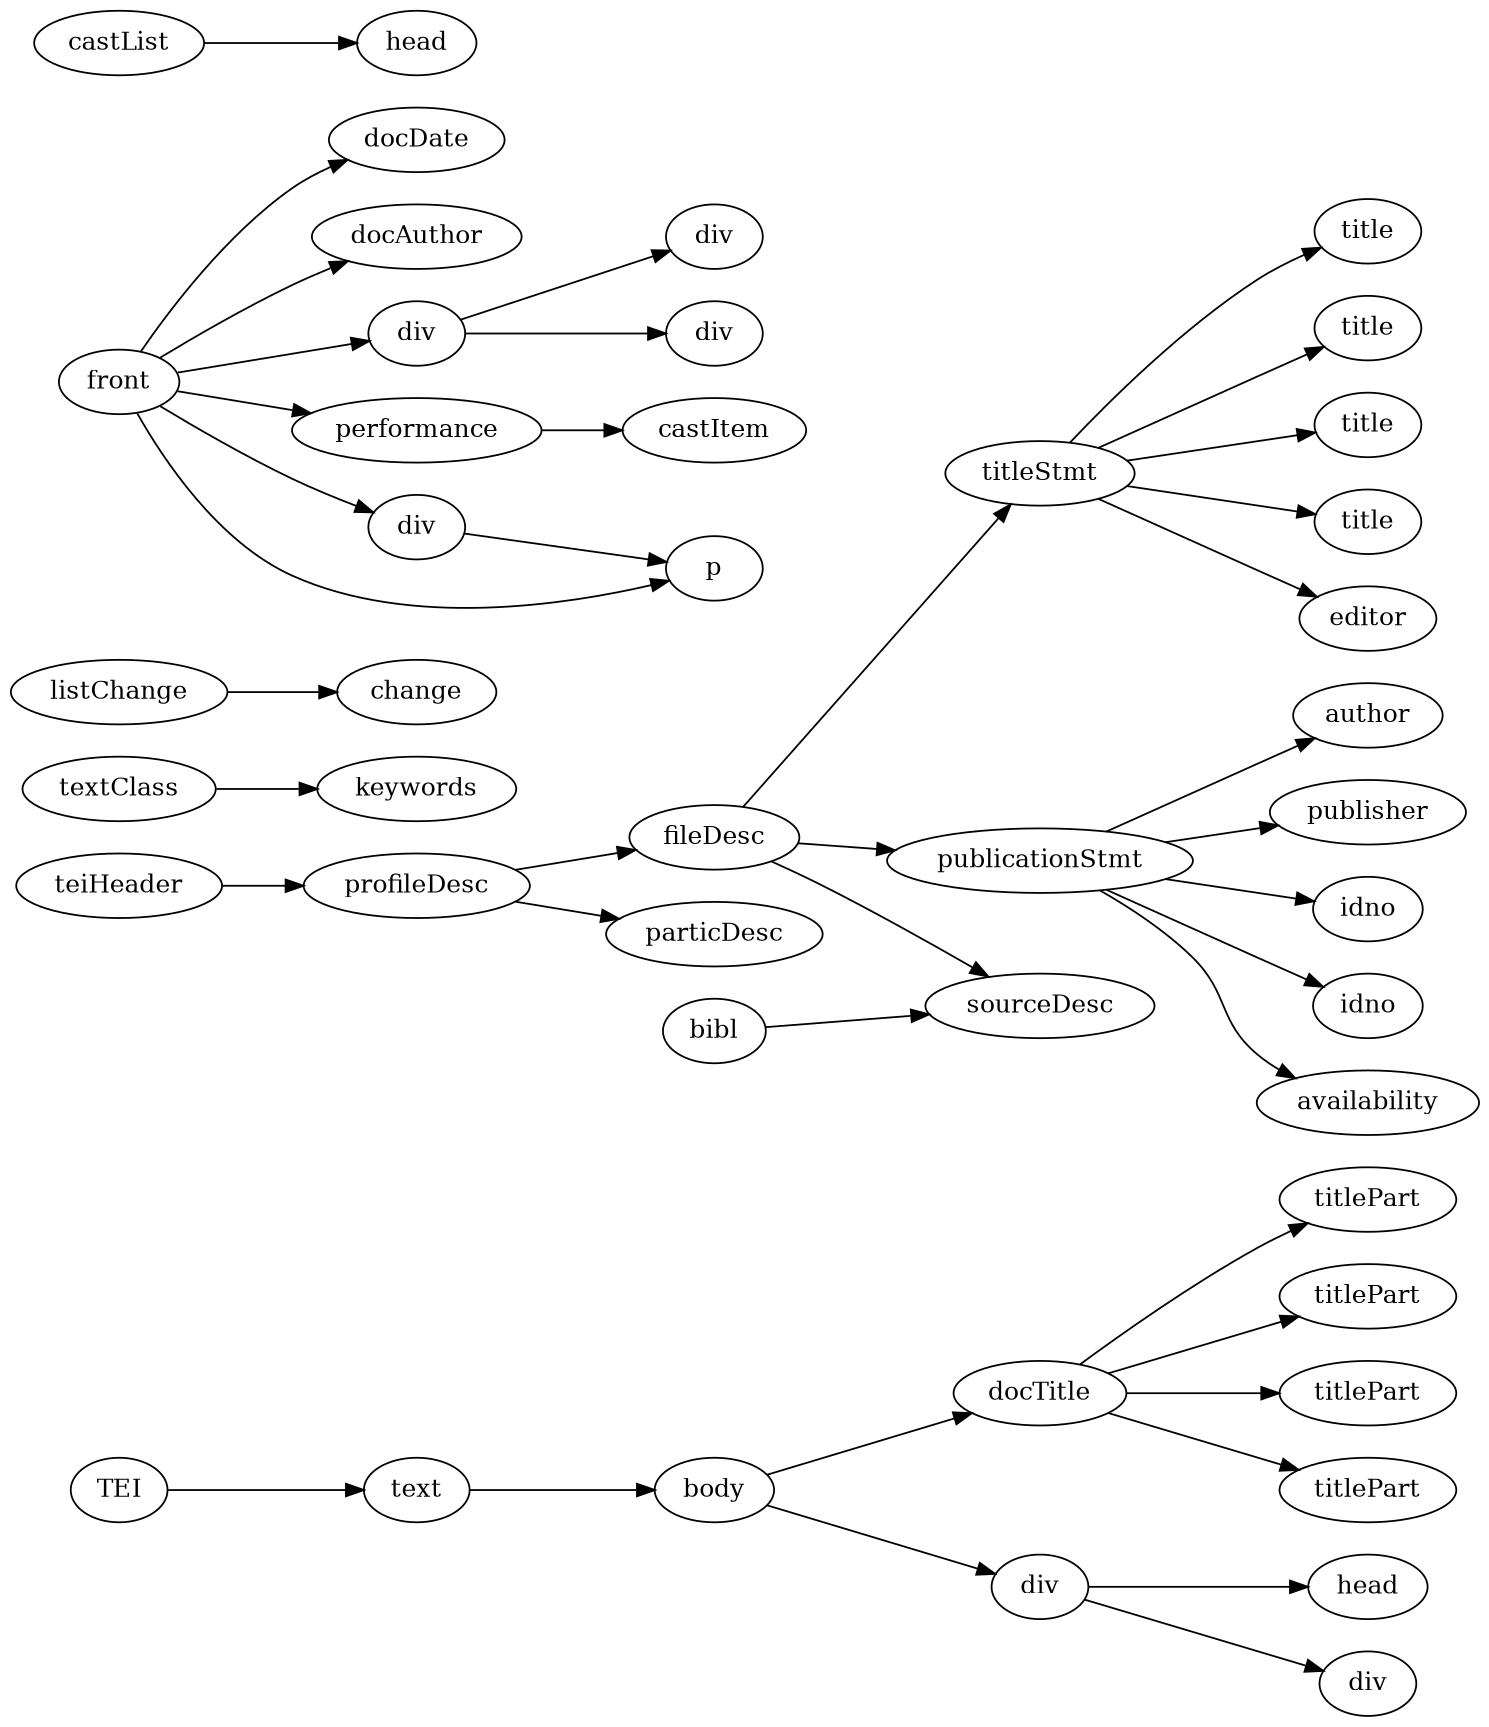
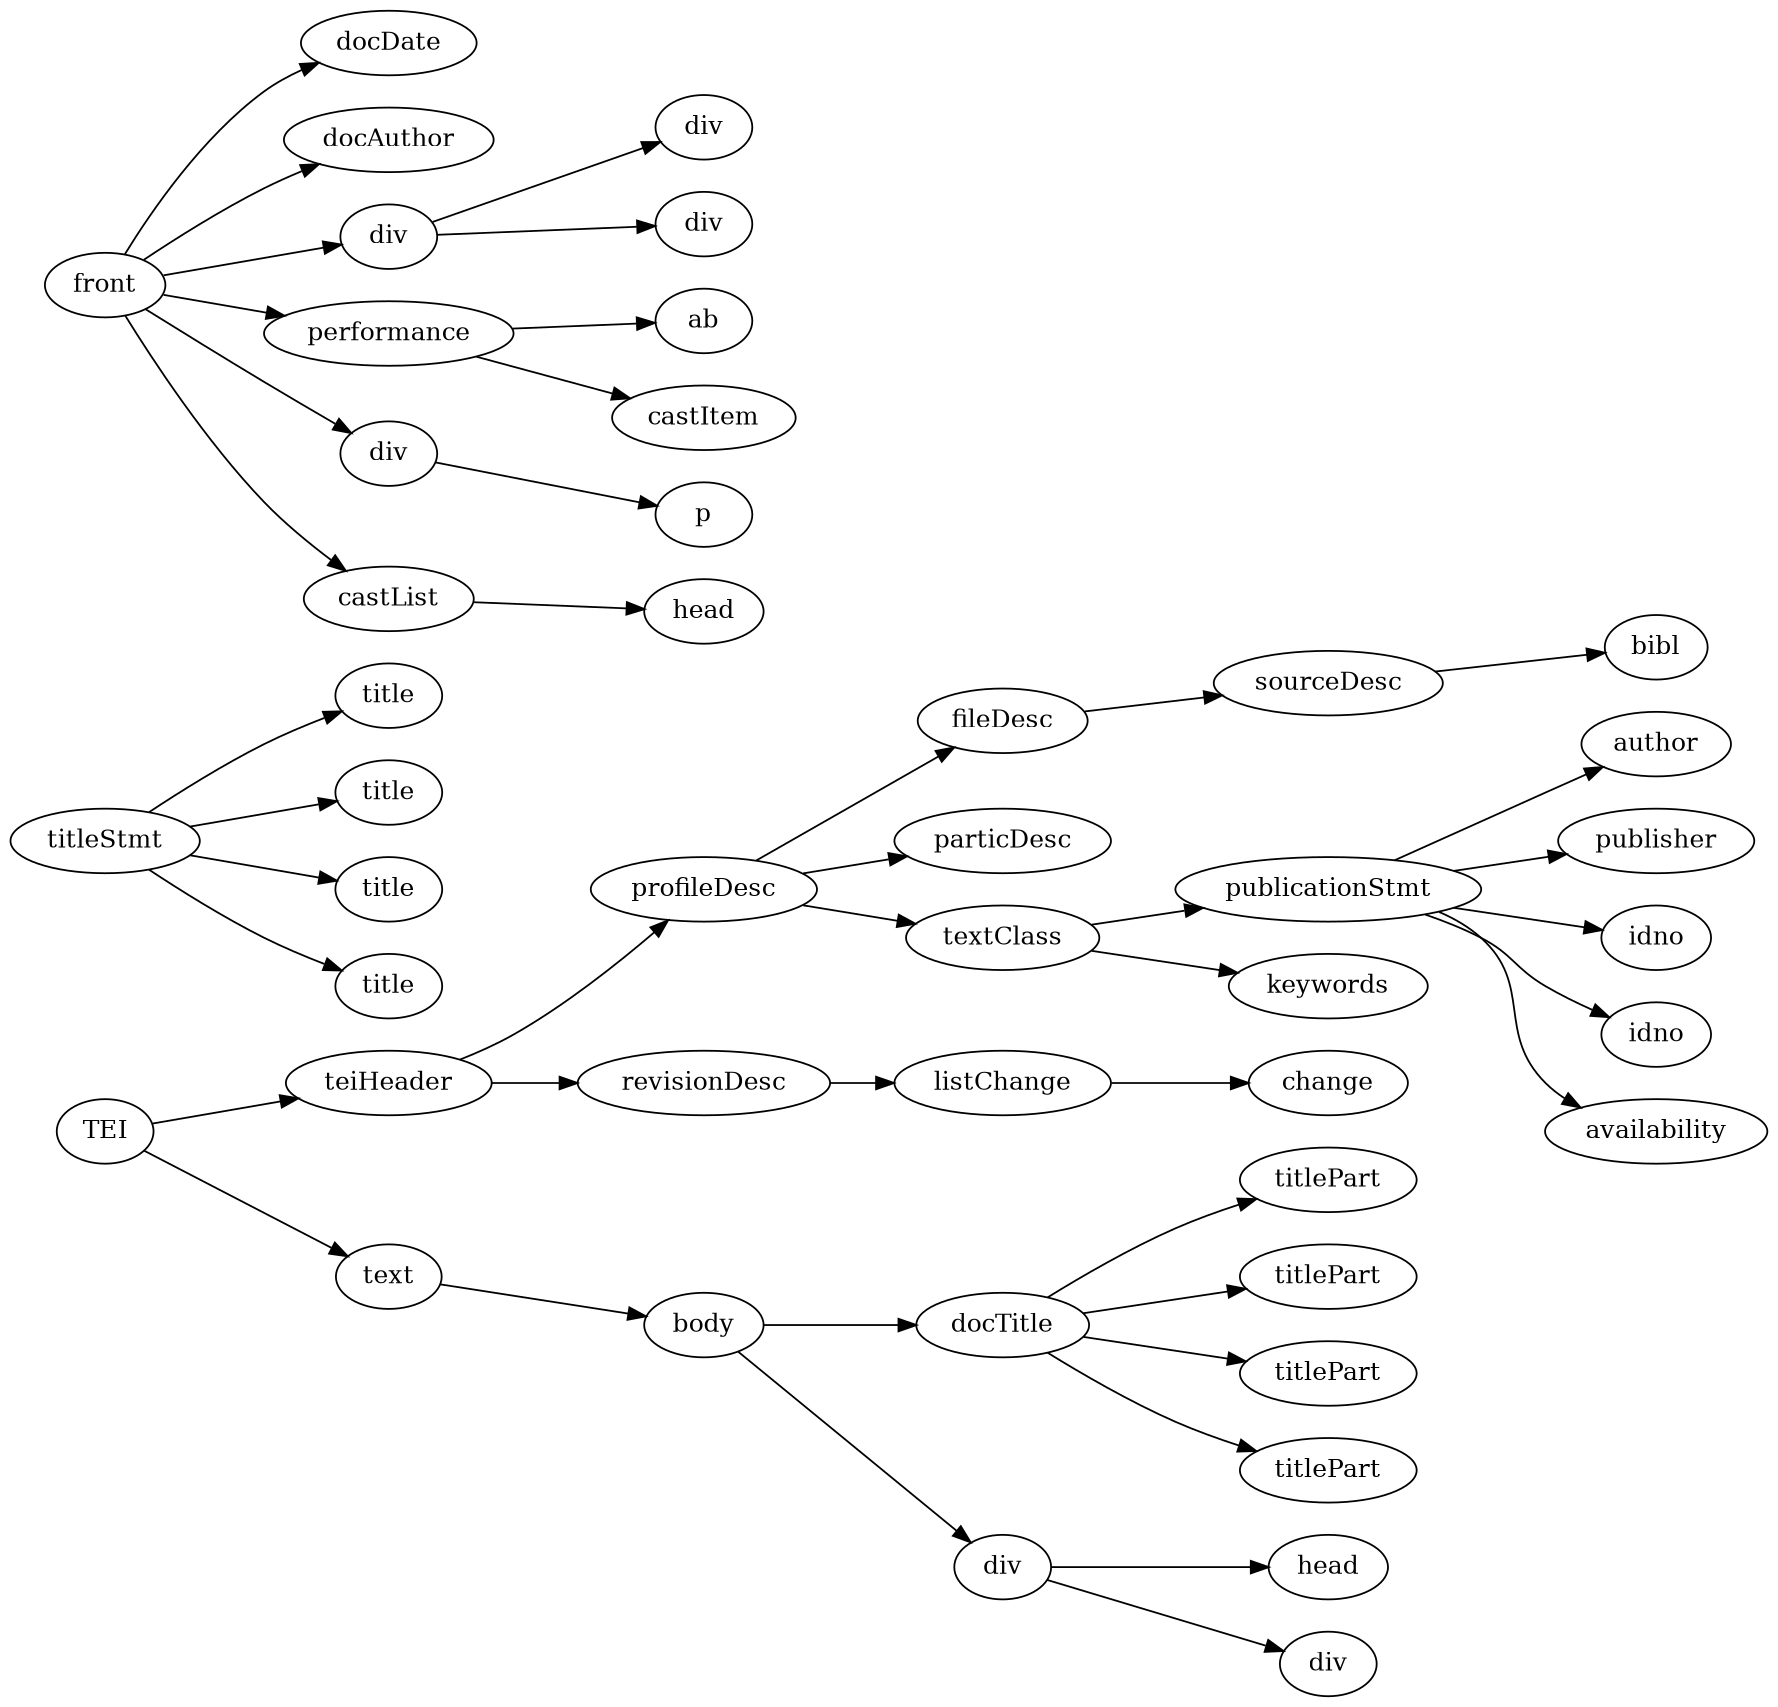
node "ab": added
edge "front" -> "p": now "front" -> "castList"
node "editor": removed
edge "fileDesc" -> "titleStmt": removed
edge "fileDesc" -> "publicationStmt": now "textClass" -> "publicationStmt"
edge "profileDesc" -> "textClass": added
edge "bibl" -> "sourceDesc": reversed
node "revisionDesc": added
edge "TEI" -> "teiHeader": added
